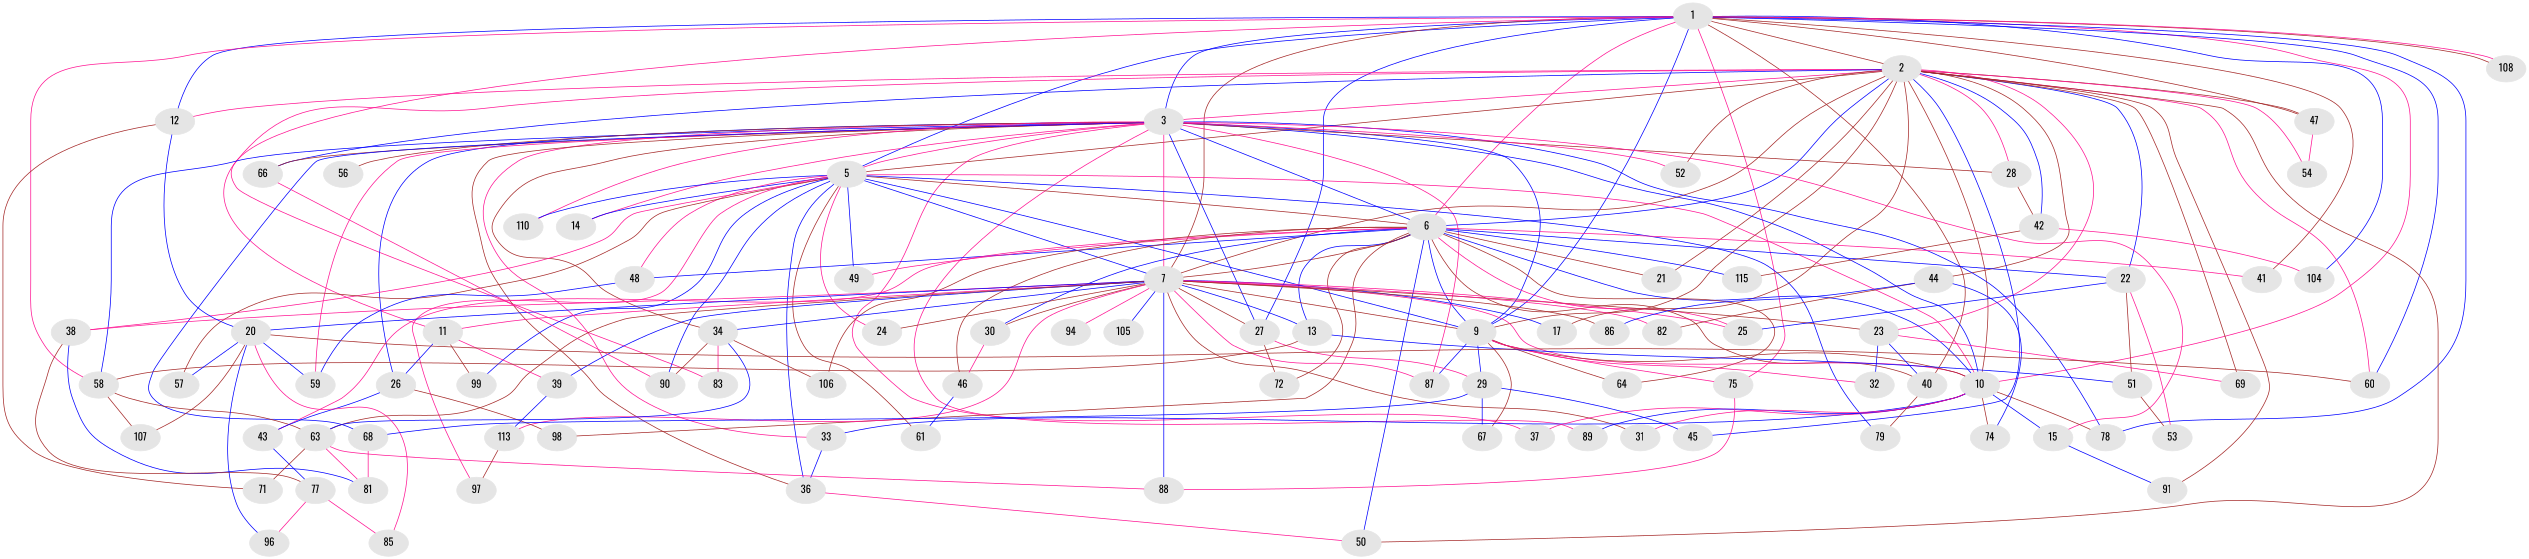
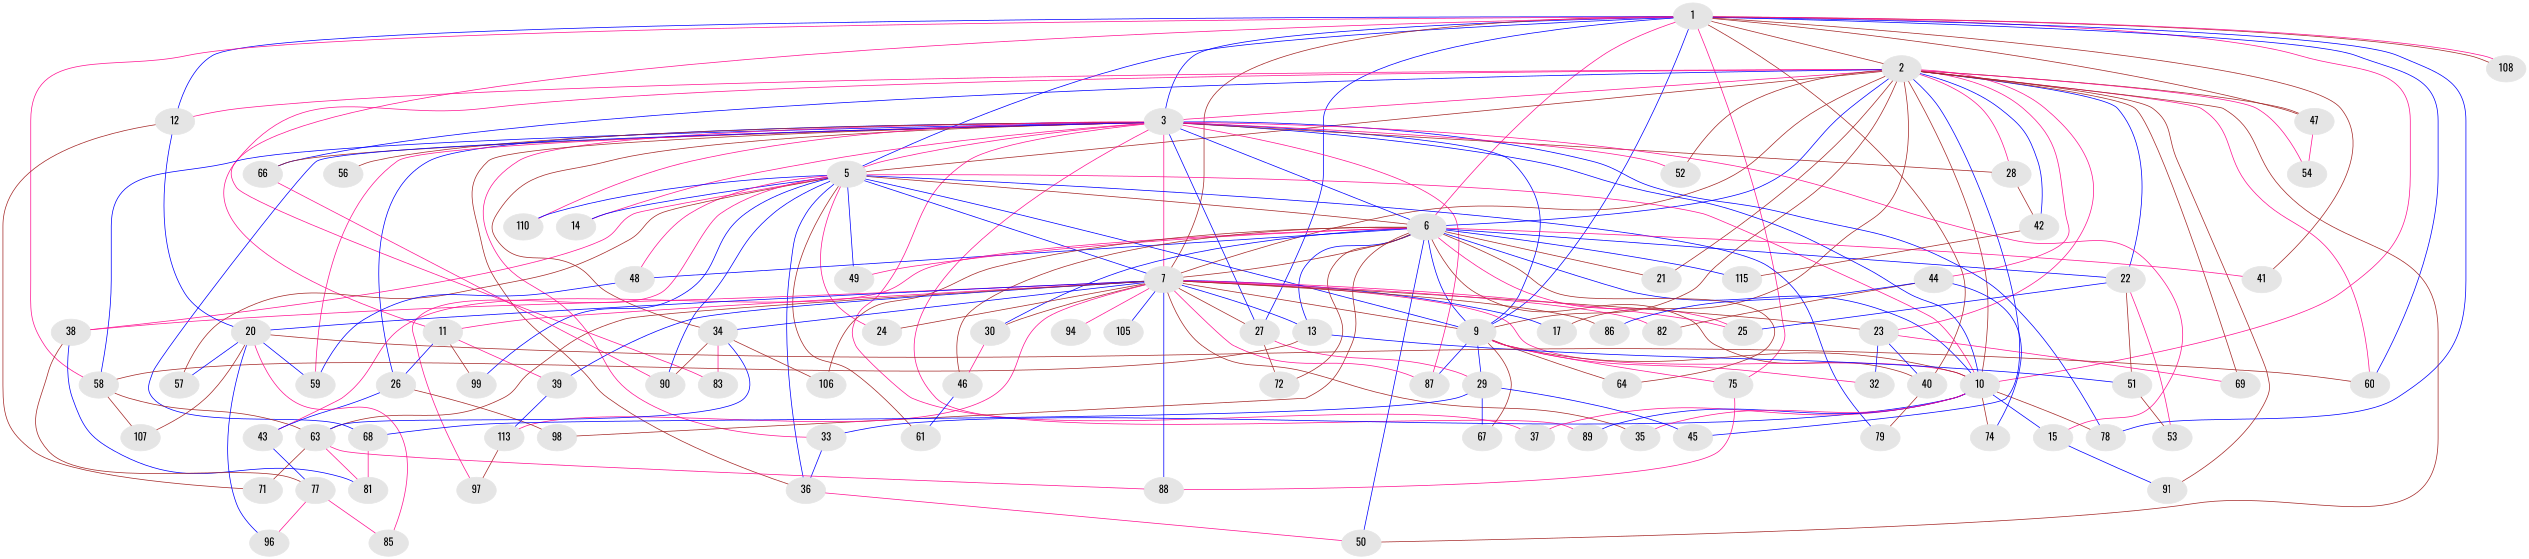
edge "2" -- "44": color brown -> deeppink
node "104": removed
node "31": label "31" -> "35"
